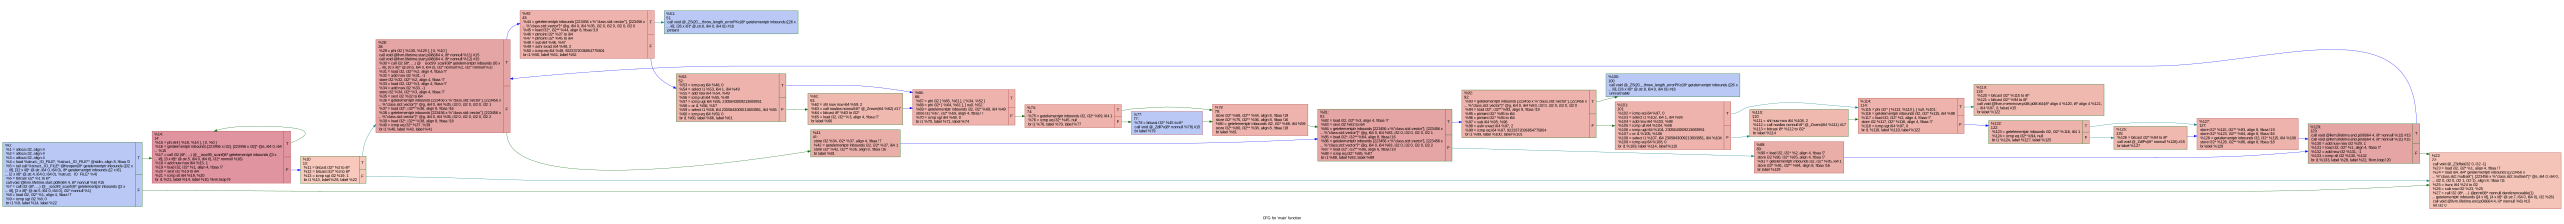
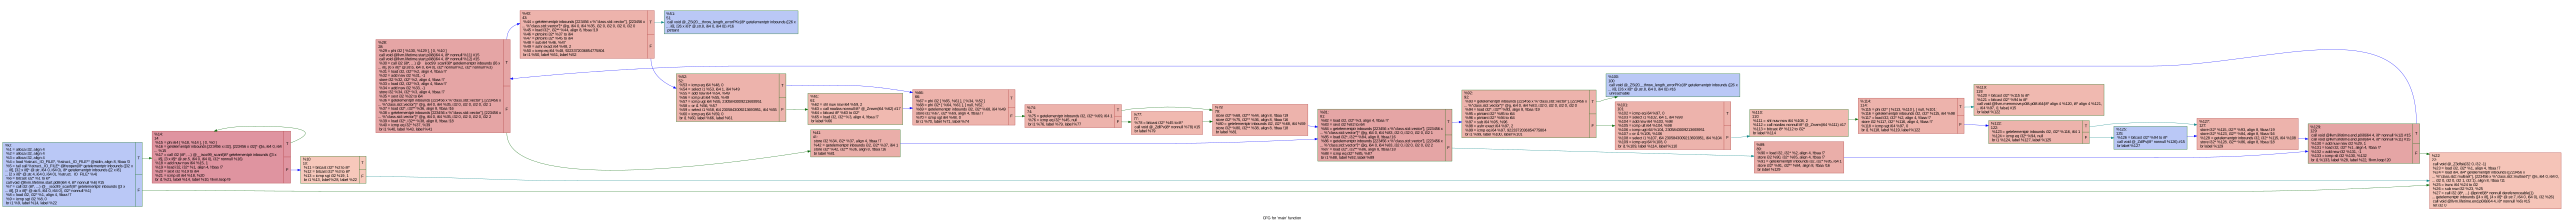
edge "%101:" -> "%114:": removed
node "%77:": fillcolor #6282ea70 -> #de614d70
edge "%79:" -> "%81:": color darkgreen -> blue
node "%125:": fillcolor #de614d70 -> #6282ea70
edge "%10:" -> "%28:": removed
